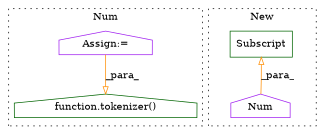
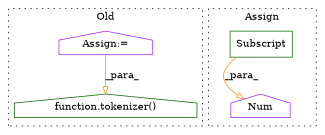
cluster "Num": label "Num" -> "Old"
cluster "New": label "New" -> "Assign"
edge "Num" -> "Subscript": reversed
